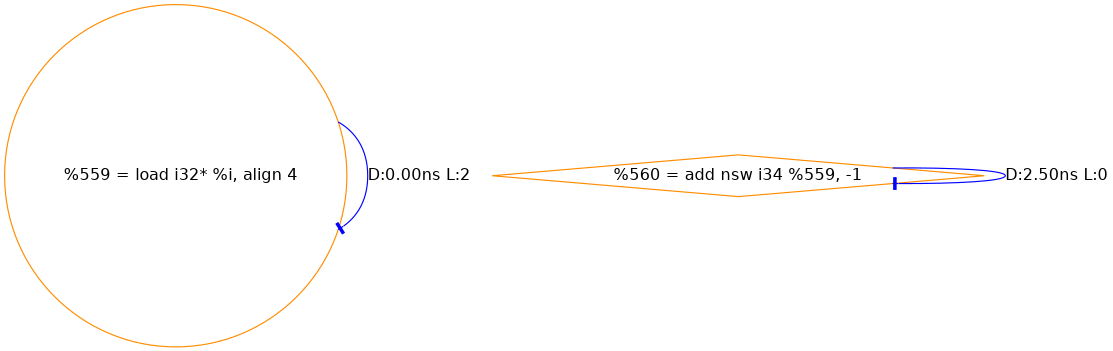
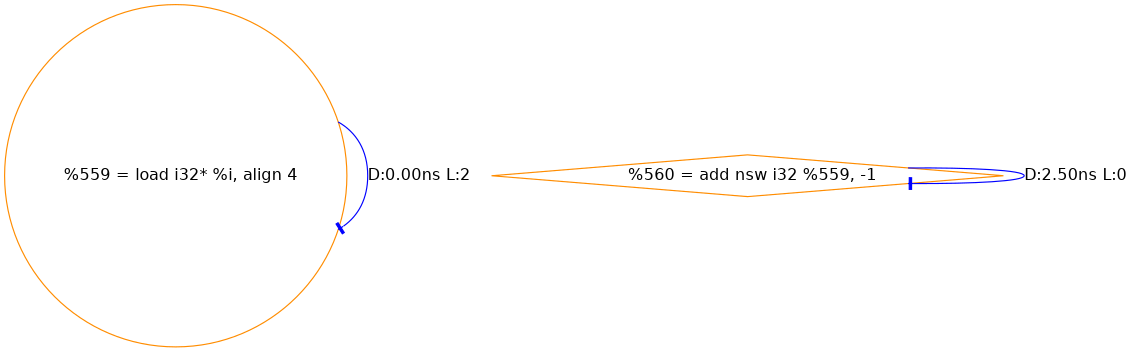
node "%560 = add nsw i34 %559, -1": label "%560 = add nsw i34 %559, -1" -> "%560 = add nsw i32 %559, -1"
